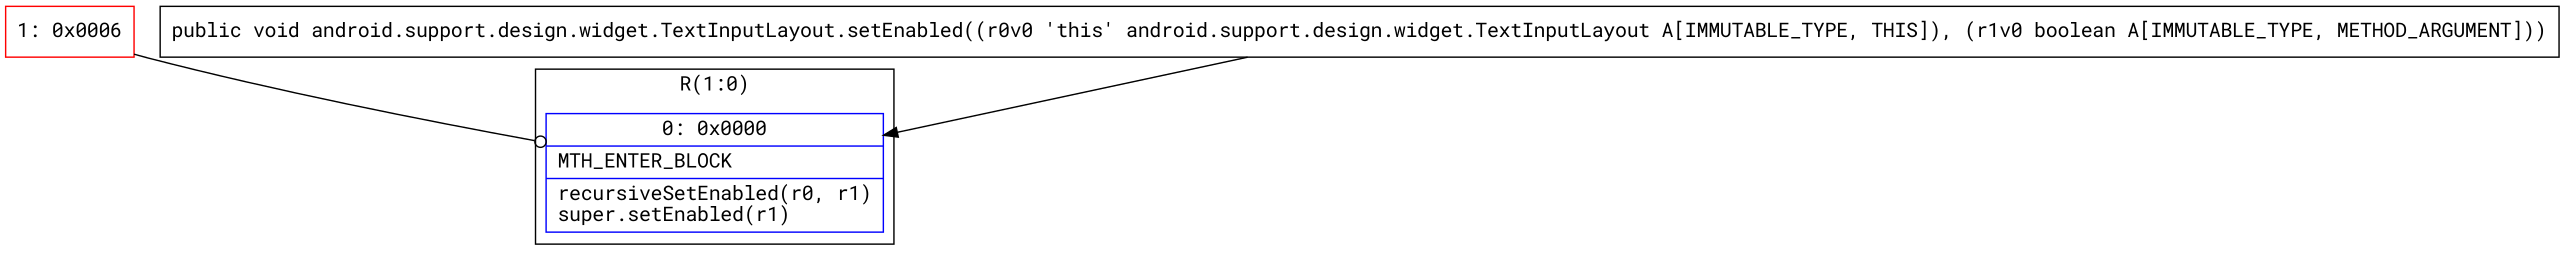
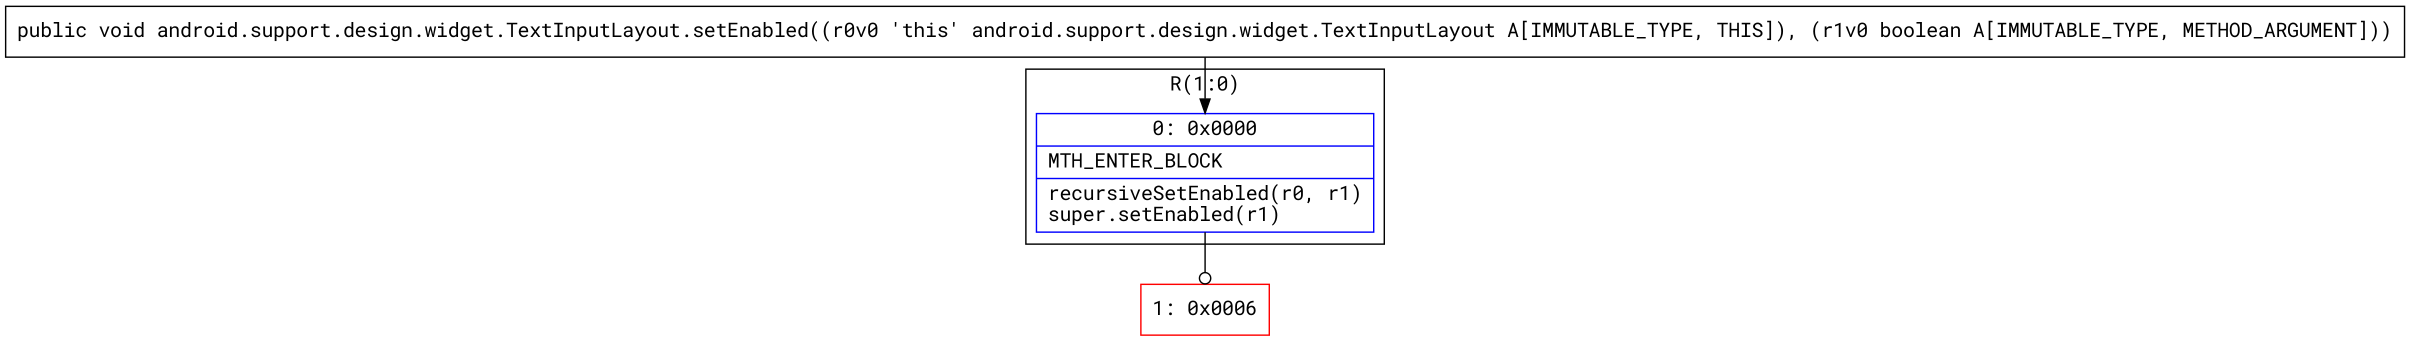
edge "1: 0x0006" -> "0: 0x0000": reversed
